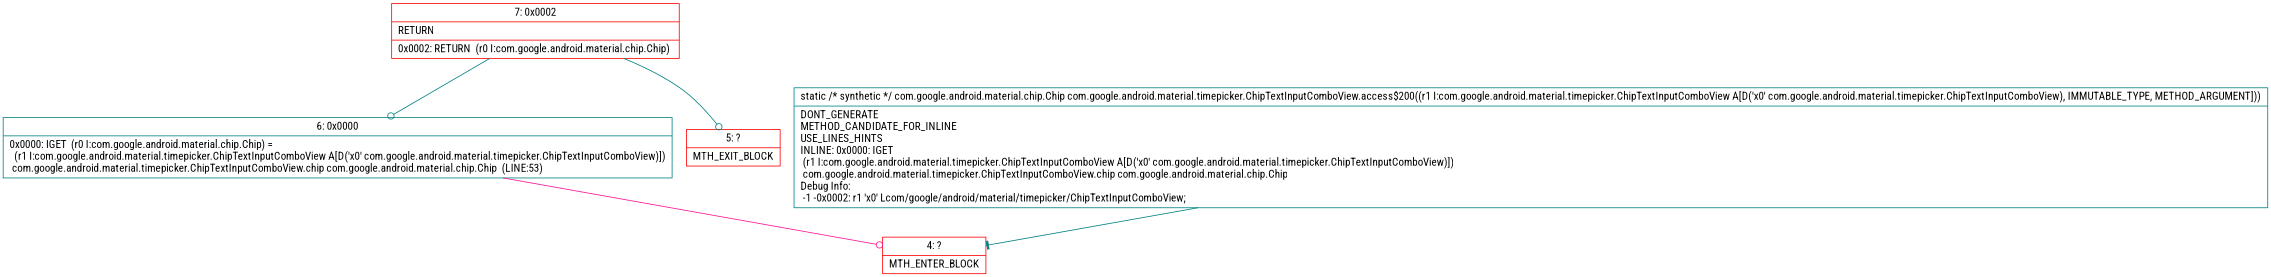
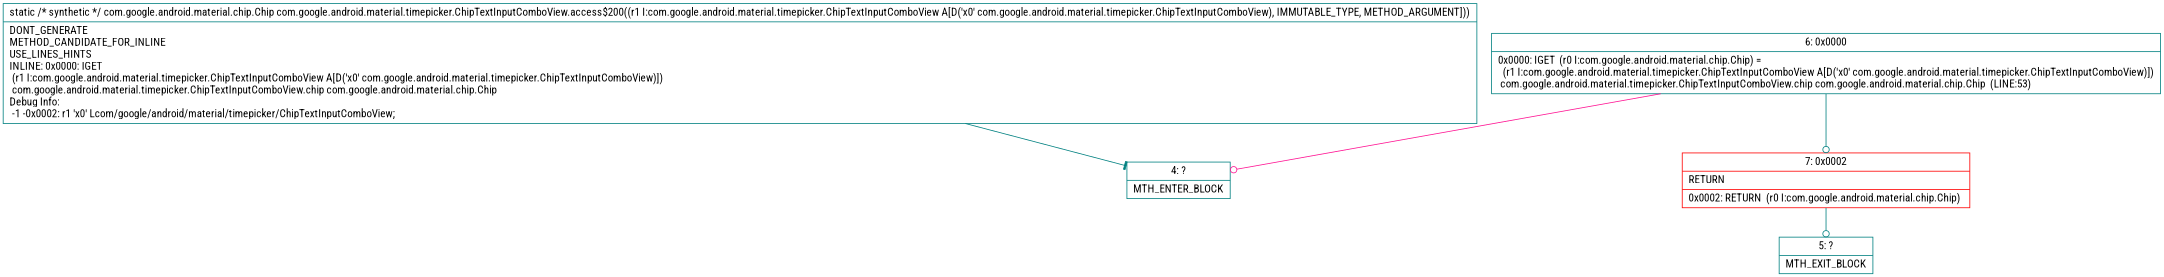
edge "7: 0x0002" -> "6: 0x0000": reversed
node "5: ?": color red -> teal
node "4: ?": color red -> teal
